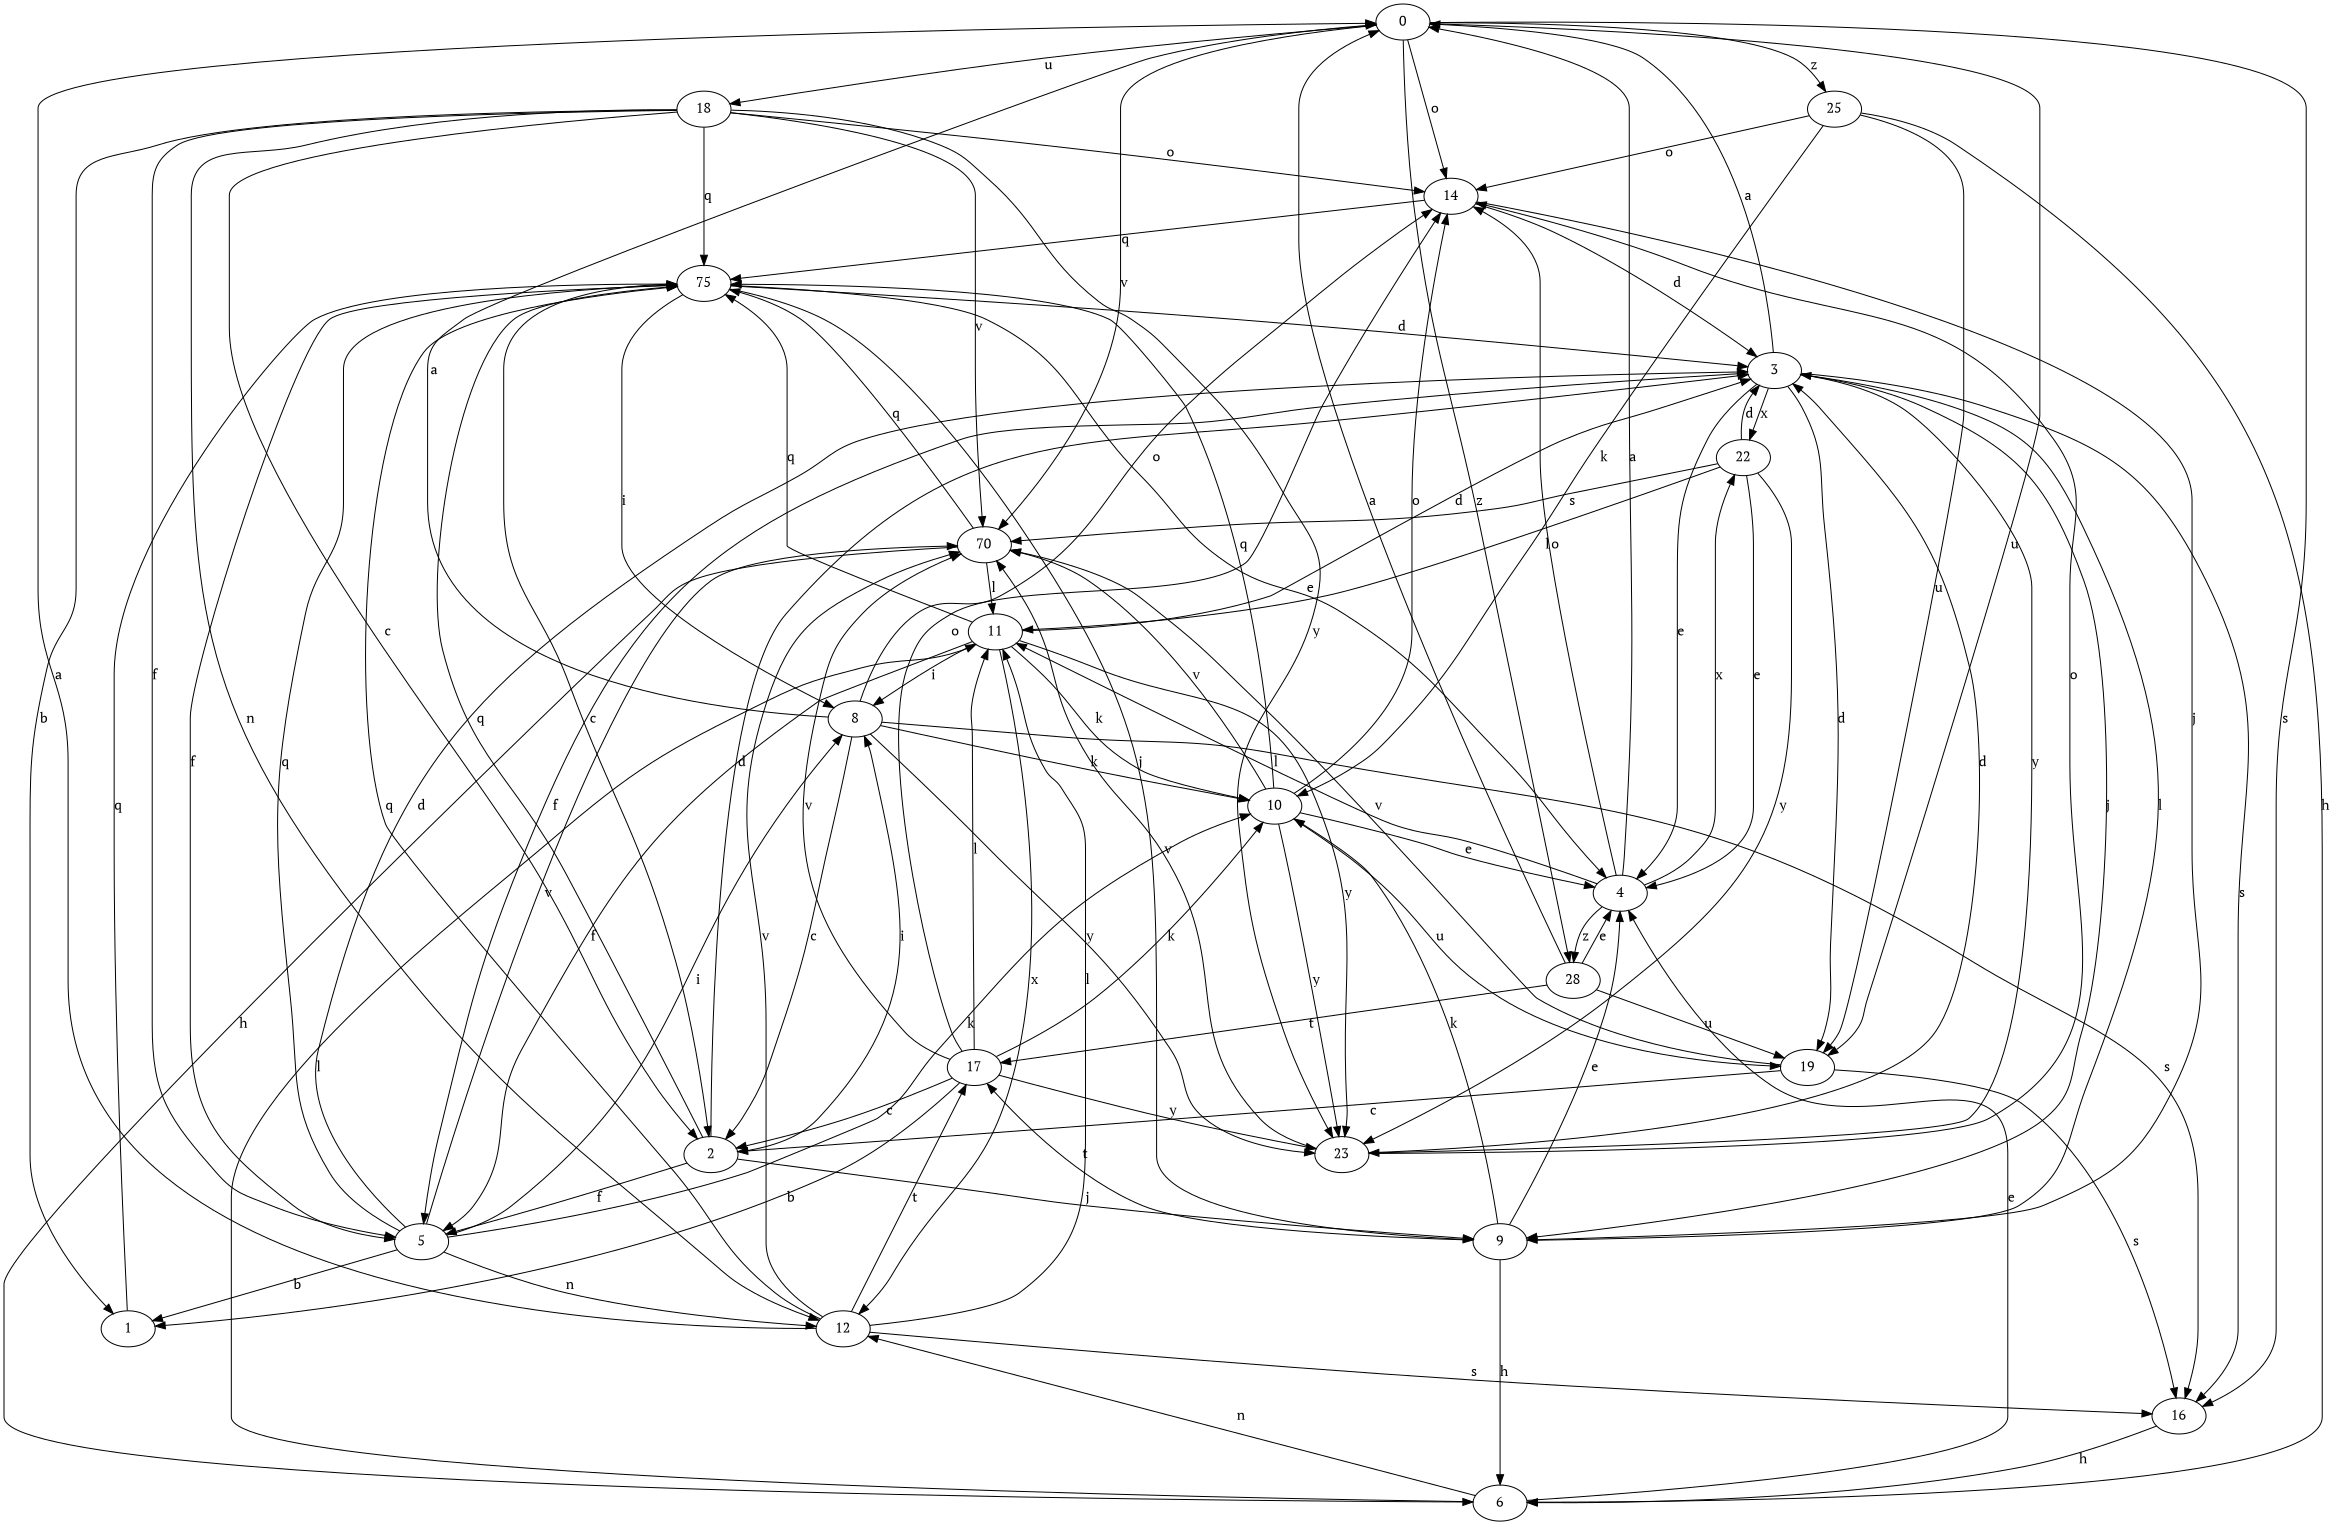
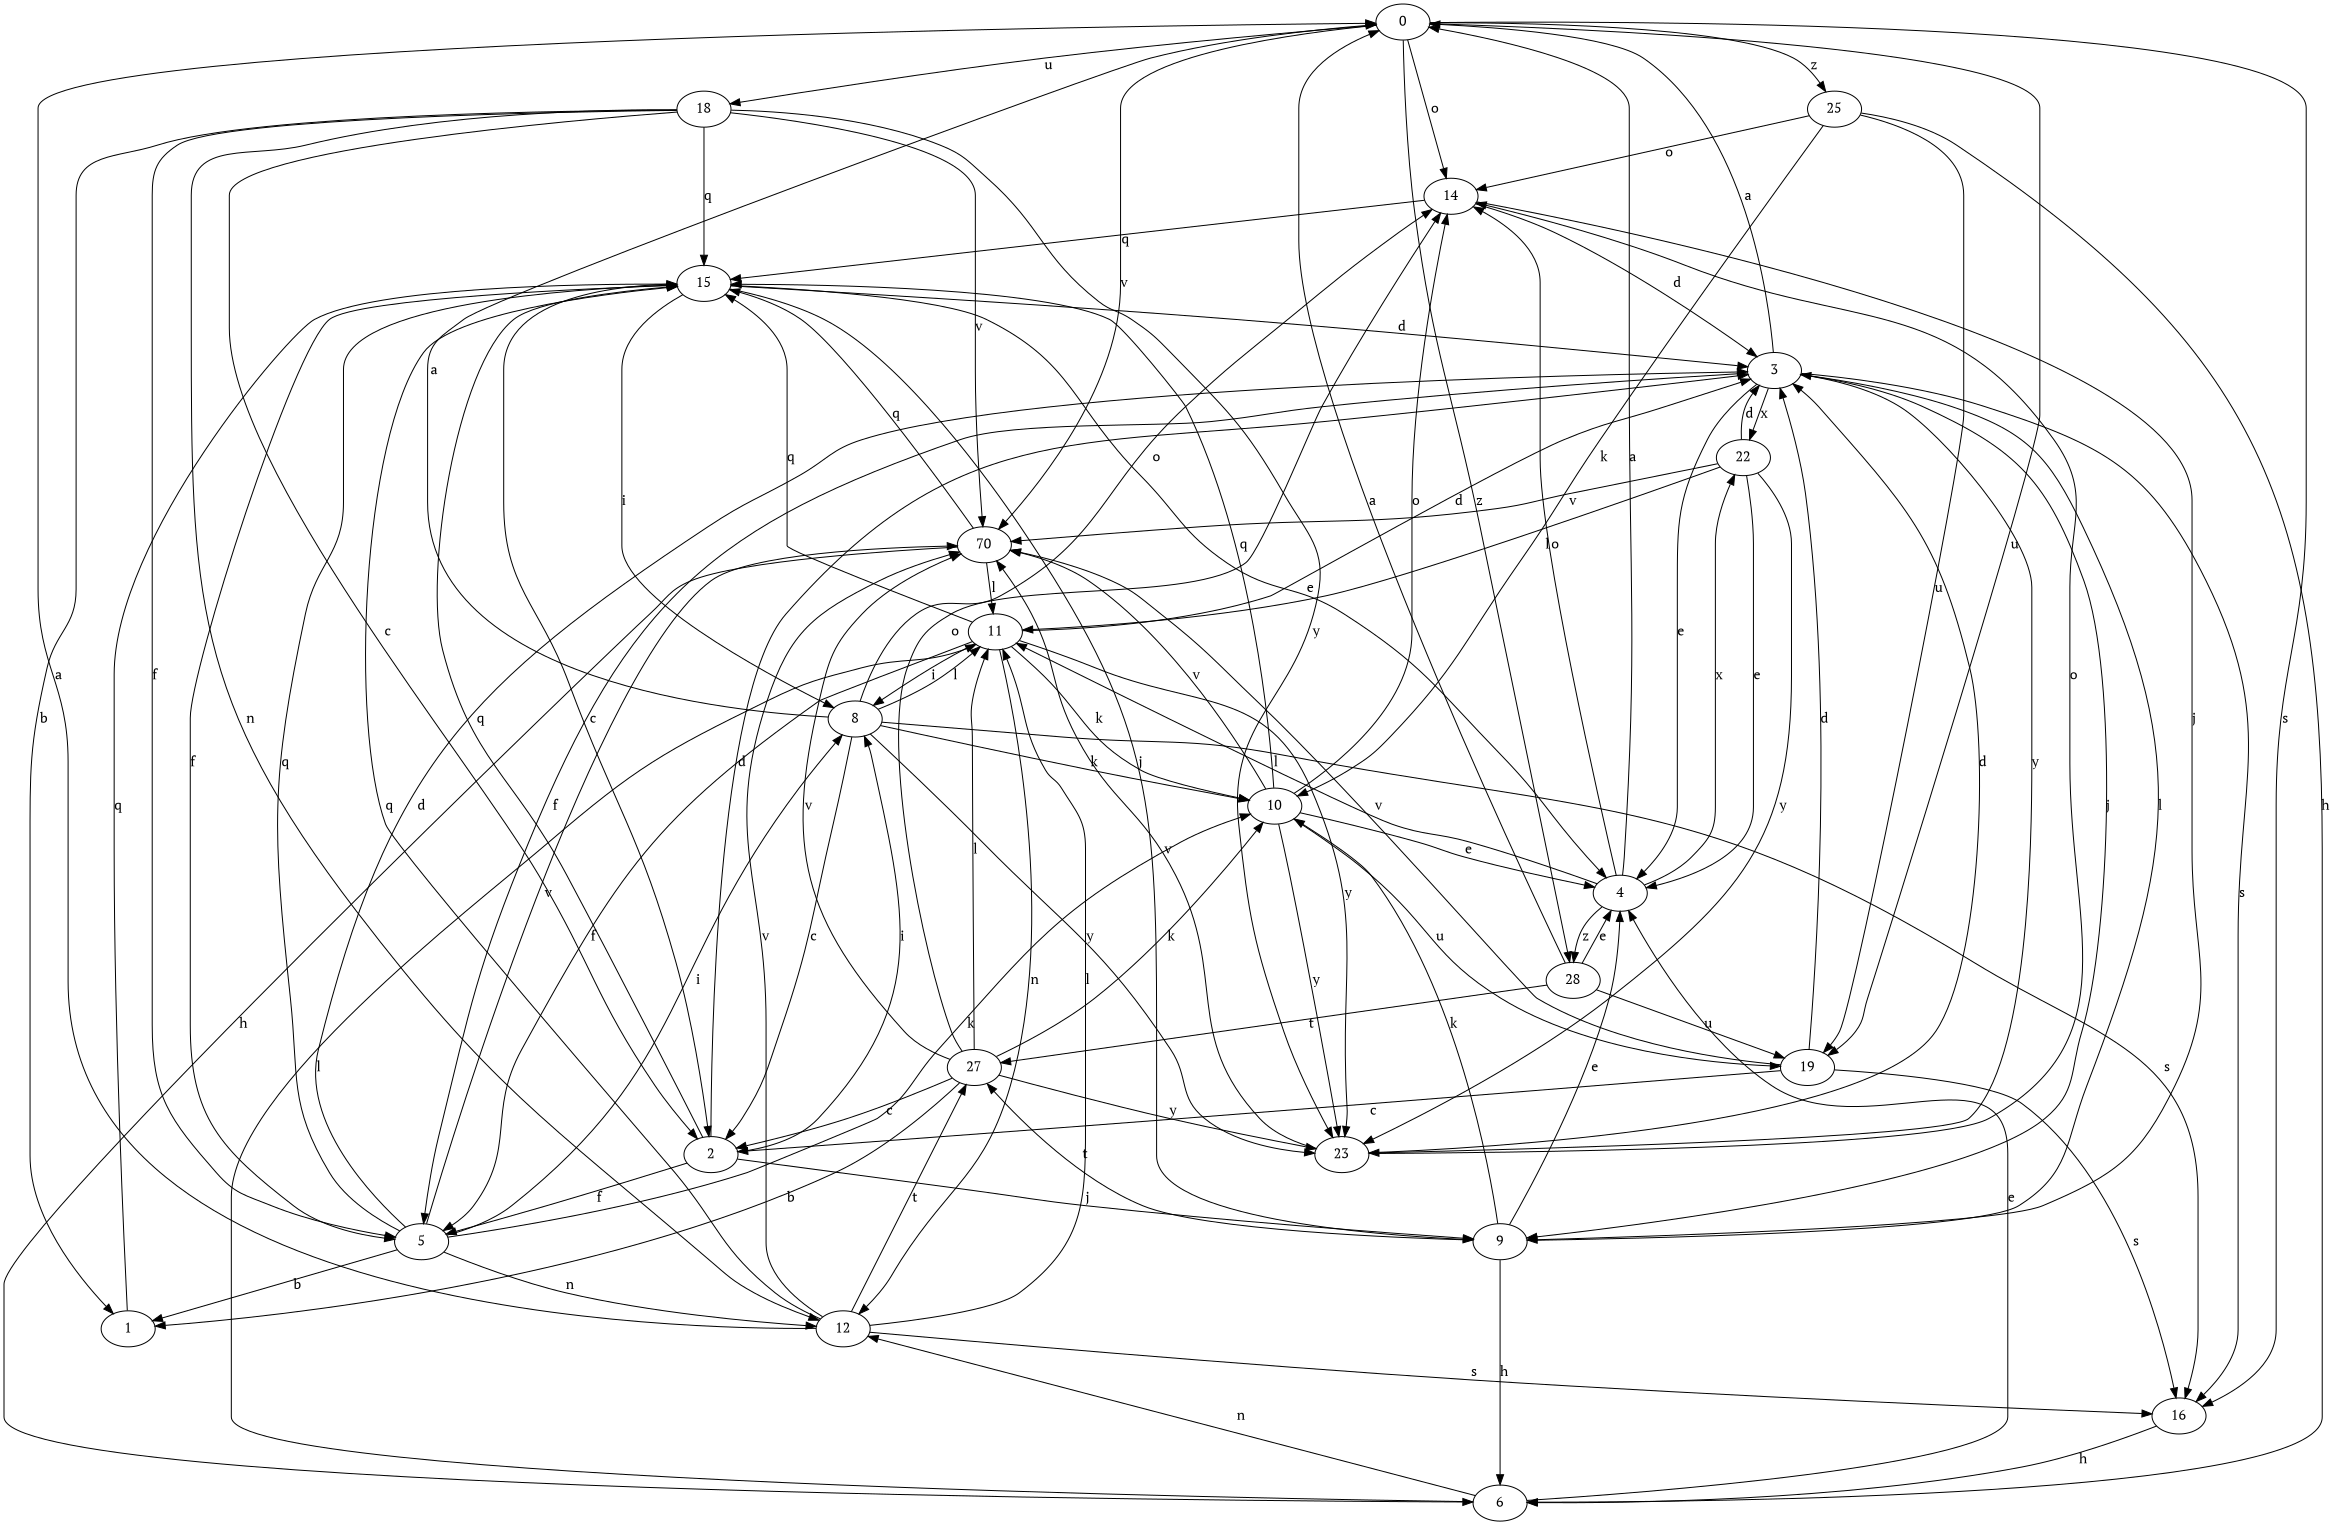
edge "18" -> "14": removed, label "o"
node "75": label "75" -> "15"
edge "22" -> "70": label "s" -> "v"
edge "8" -> "11": added, label "l"
edge "3" -> "19": reversed
edge "11" -> "12": label "x" -> "n"
node "17": label "17" -> "27"
